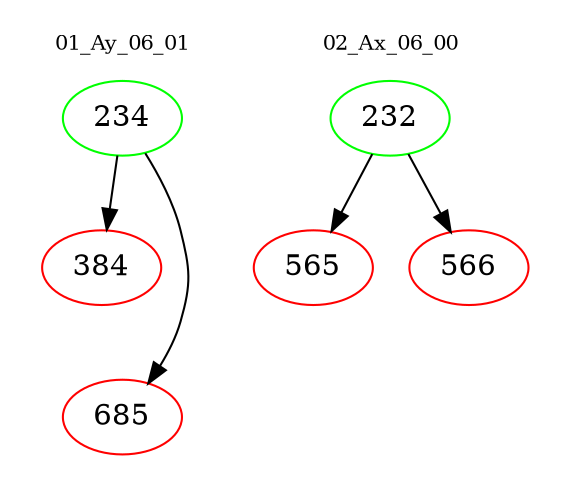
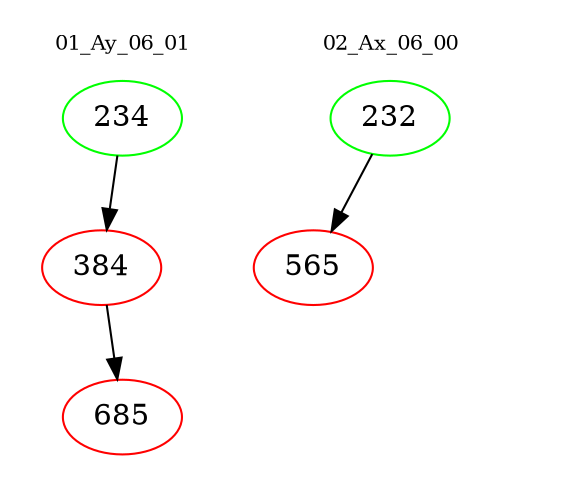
edge "234" -> "685": now "384" -> "685"
node "566": removed
